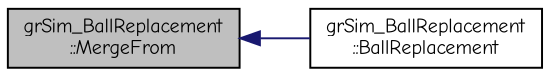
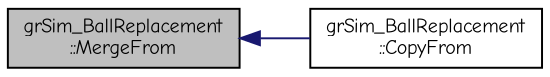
node "grSim_BallReplacement ::BallReplacement": label "grSim_BallReplacement ::BallReplacement" -> "grSim_BallReplacement ::CopyFrom"
